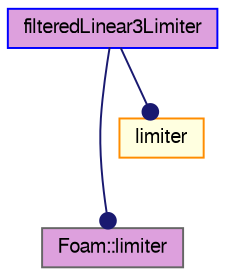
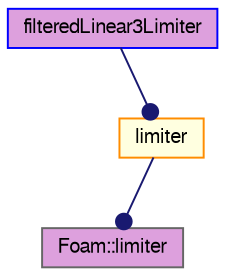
edge "filteredLinear3Limiter" -> "Foam::limiter": now "limiter" -> "Foam::limiter"
